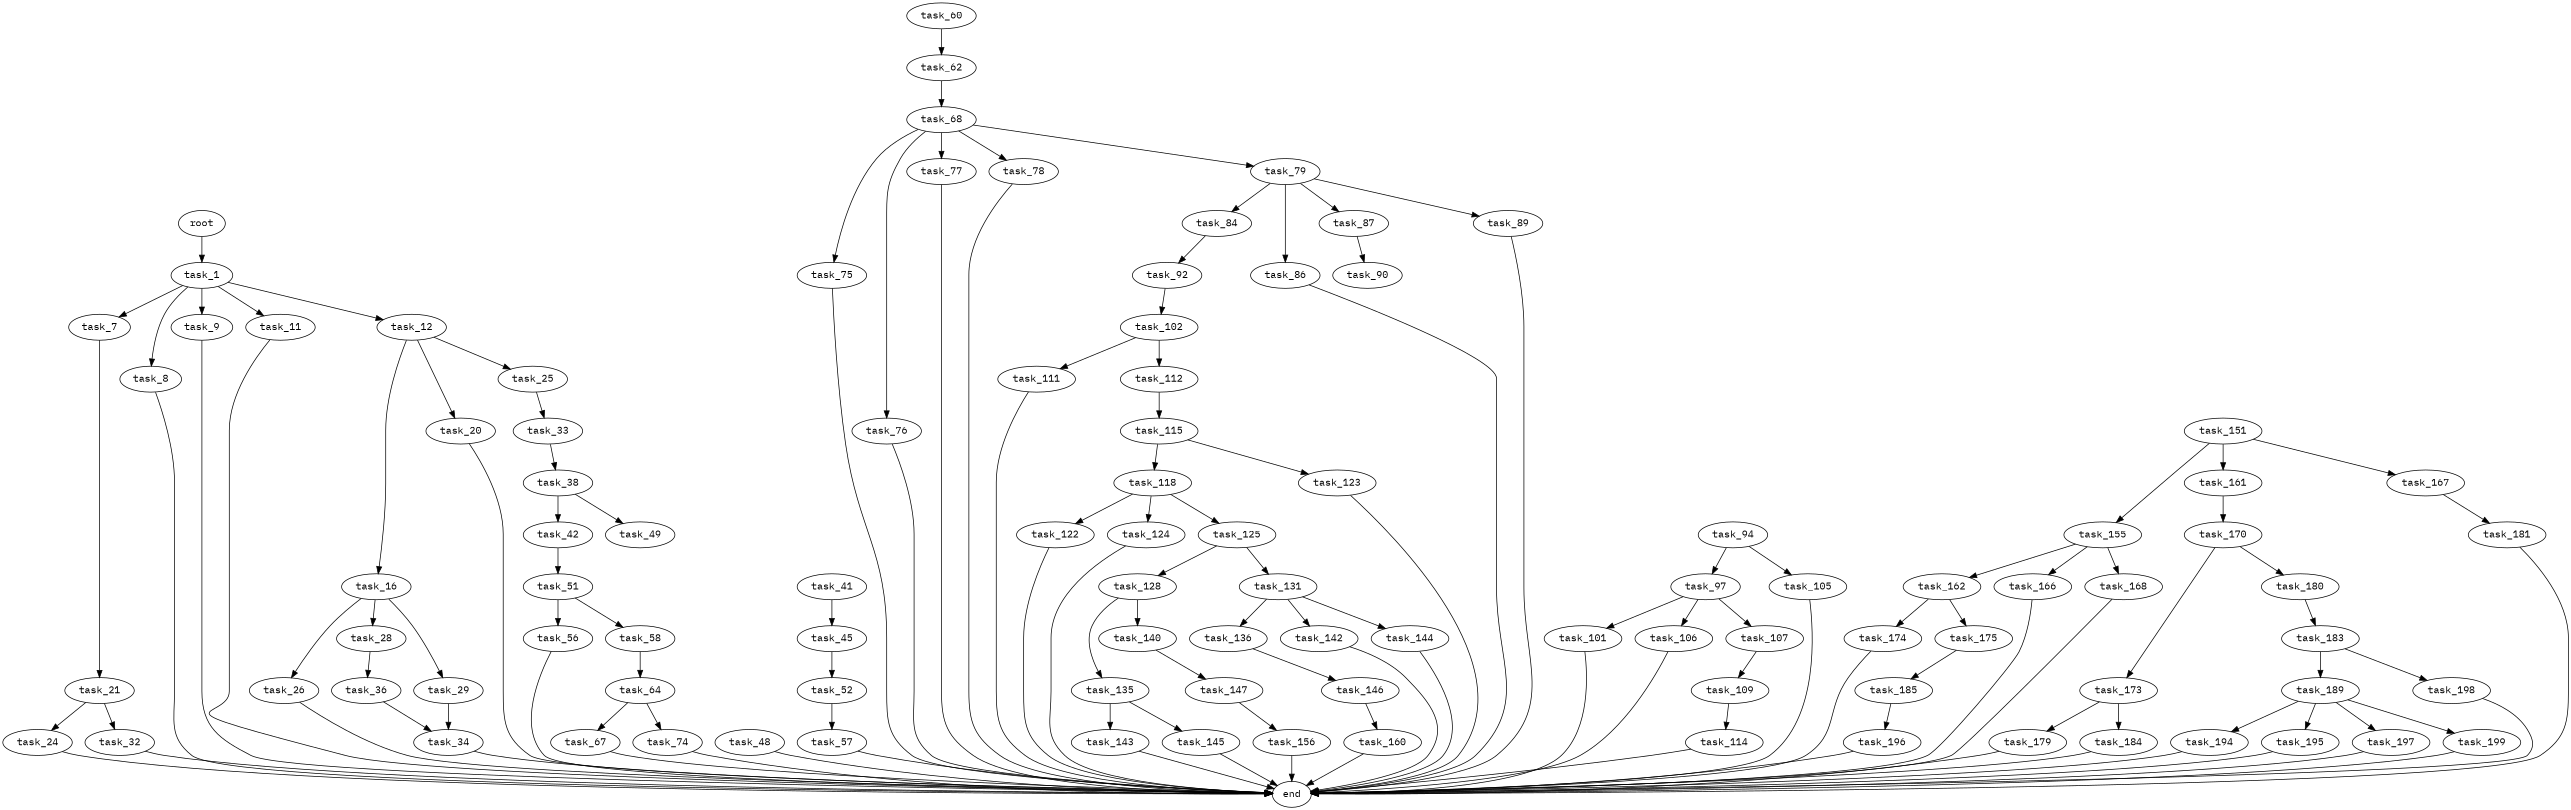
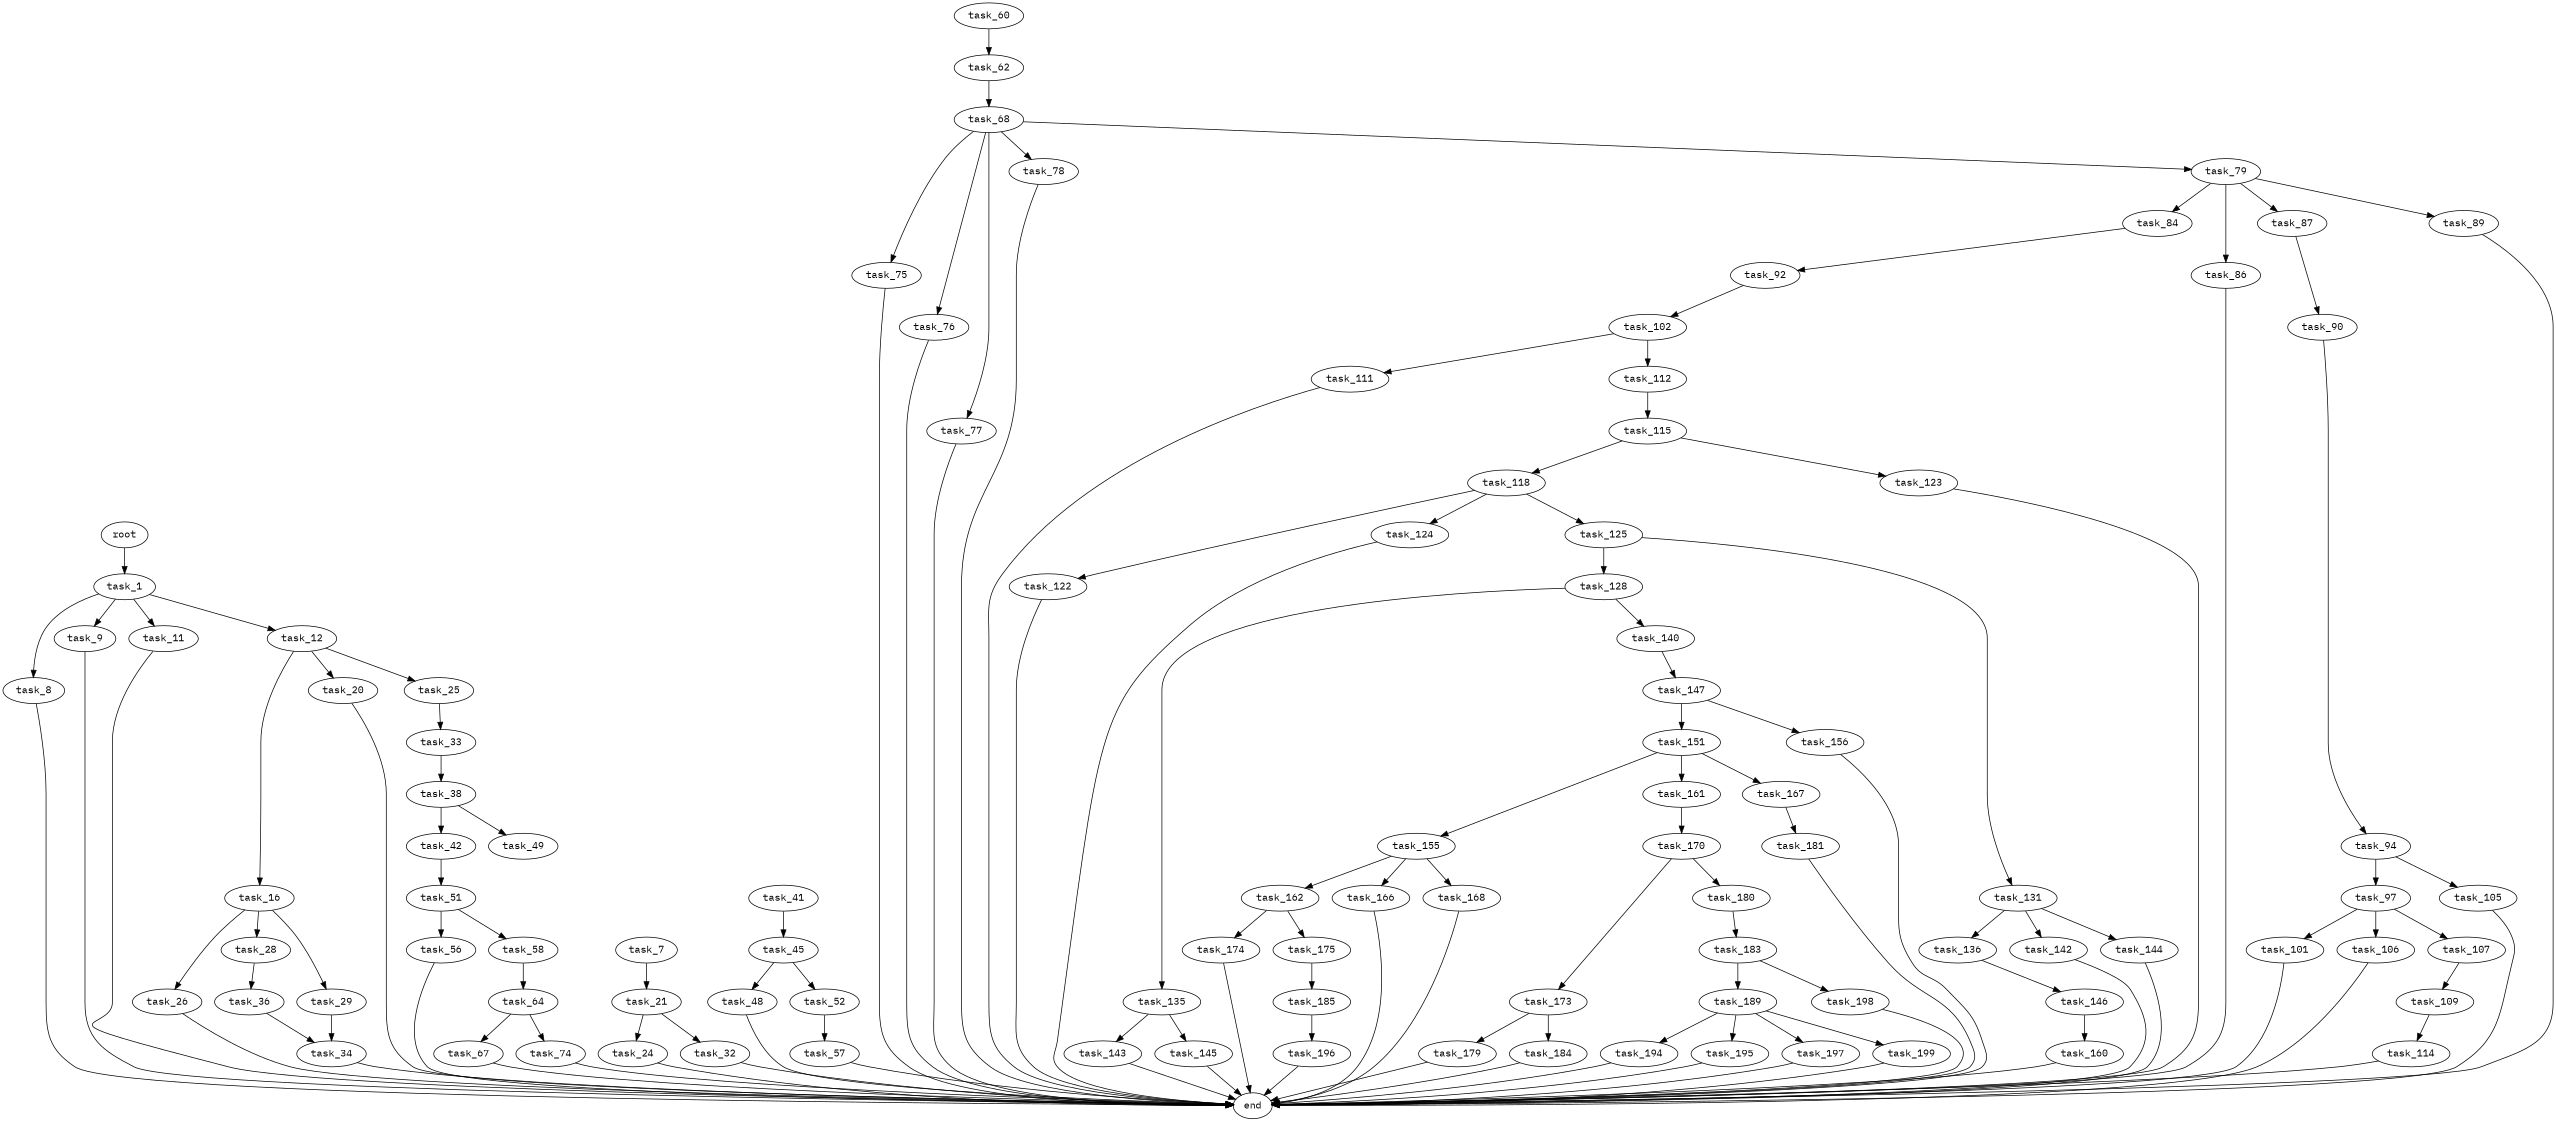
edge "task_1" -> "task_7": removed
edge "task_90" -> "task_94": added
edge "task_147" -> "task_151": added
edge "task_45" -> "task_48": added
